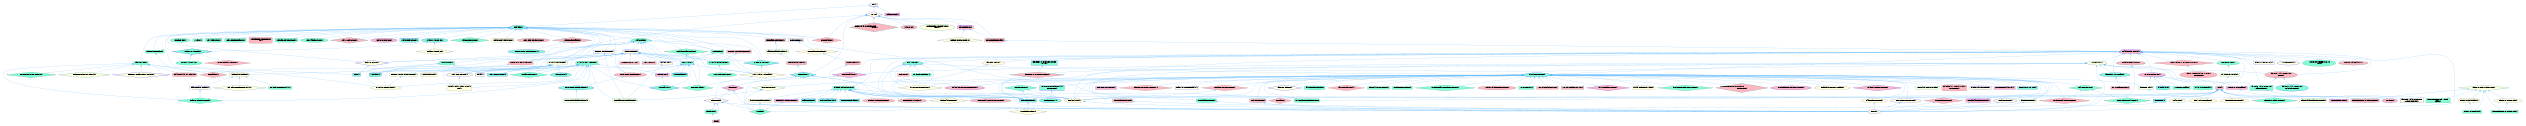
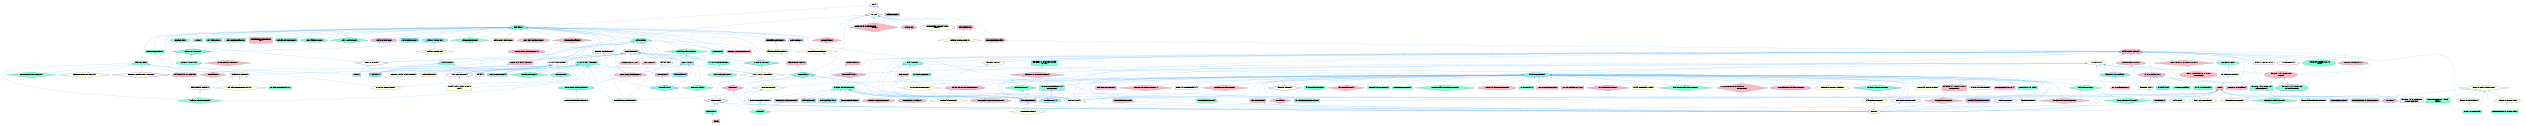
node "MeshMoveBrushOps.h": fillcolor lightpink -> aquamarine
node "BaseDynamicMeshSceneProxy.h": fillcolor aquamarine -> lightpink
node "VehicleSimBaseComponent.h": fillcolor lightpink -> aquamarine
node "EngineSharedPCH.h": fillcolor aquamarine -> lightpink
